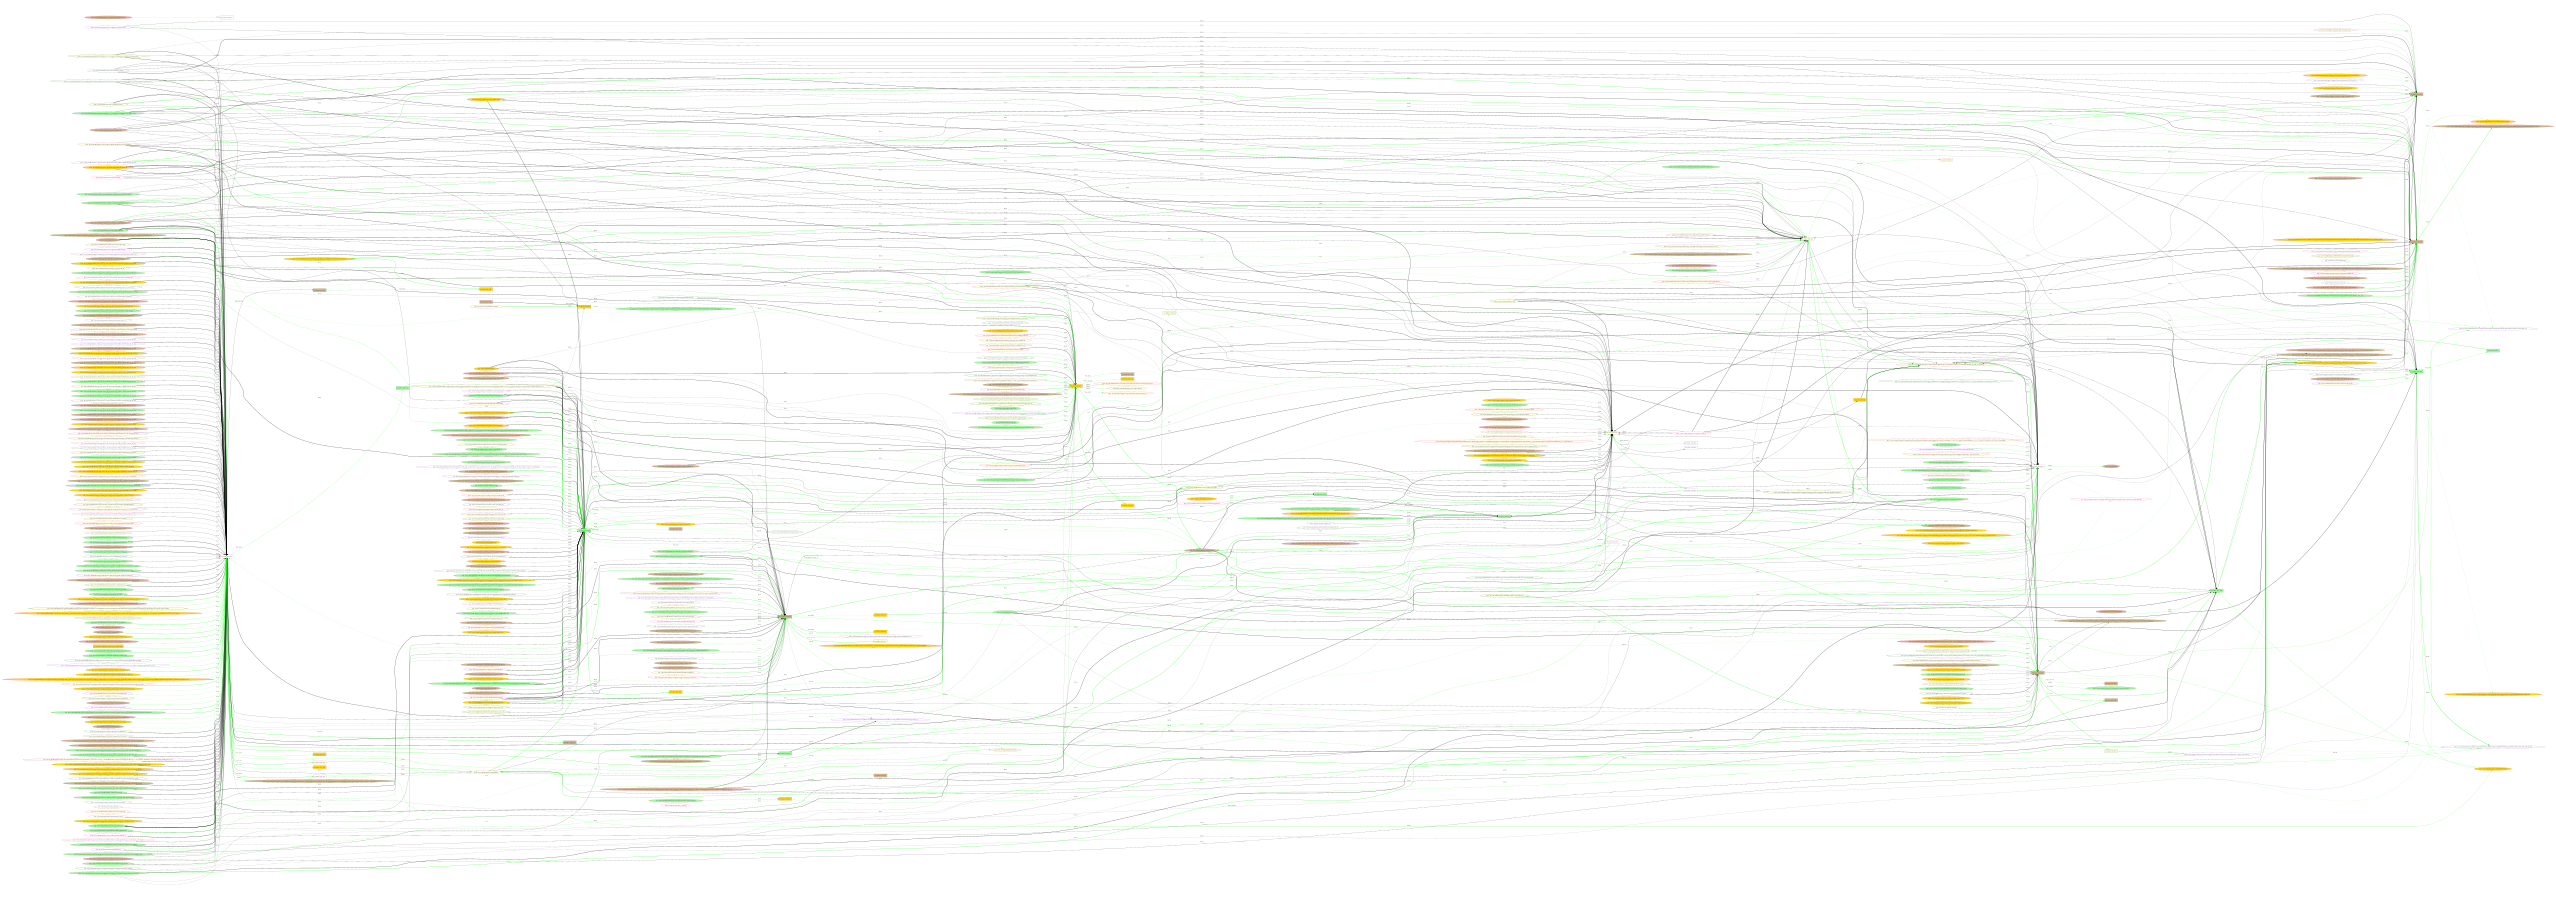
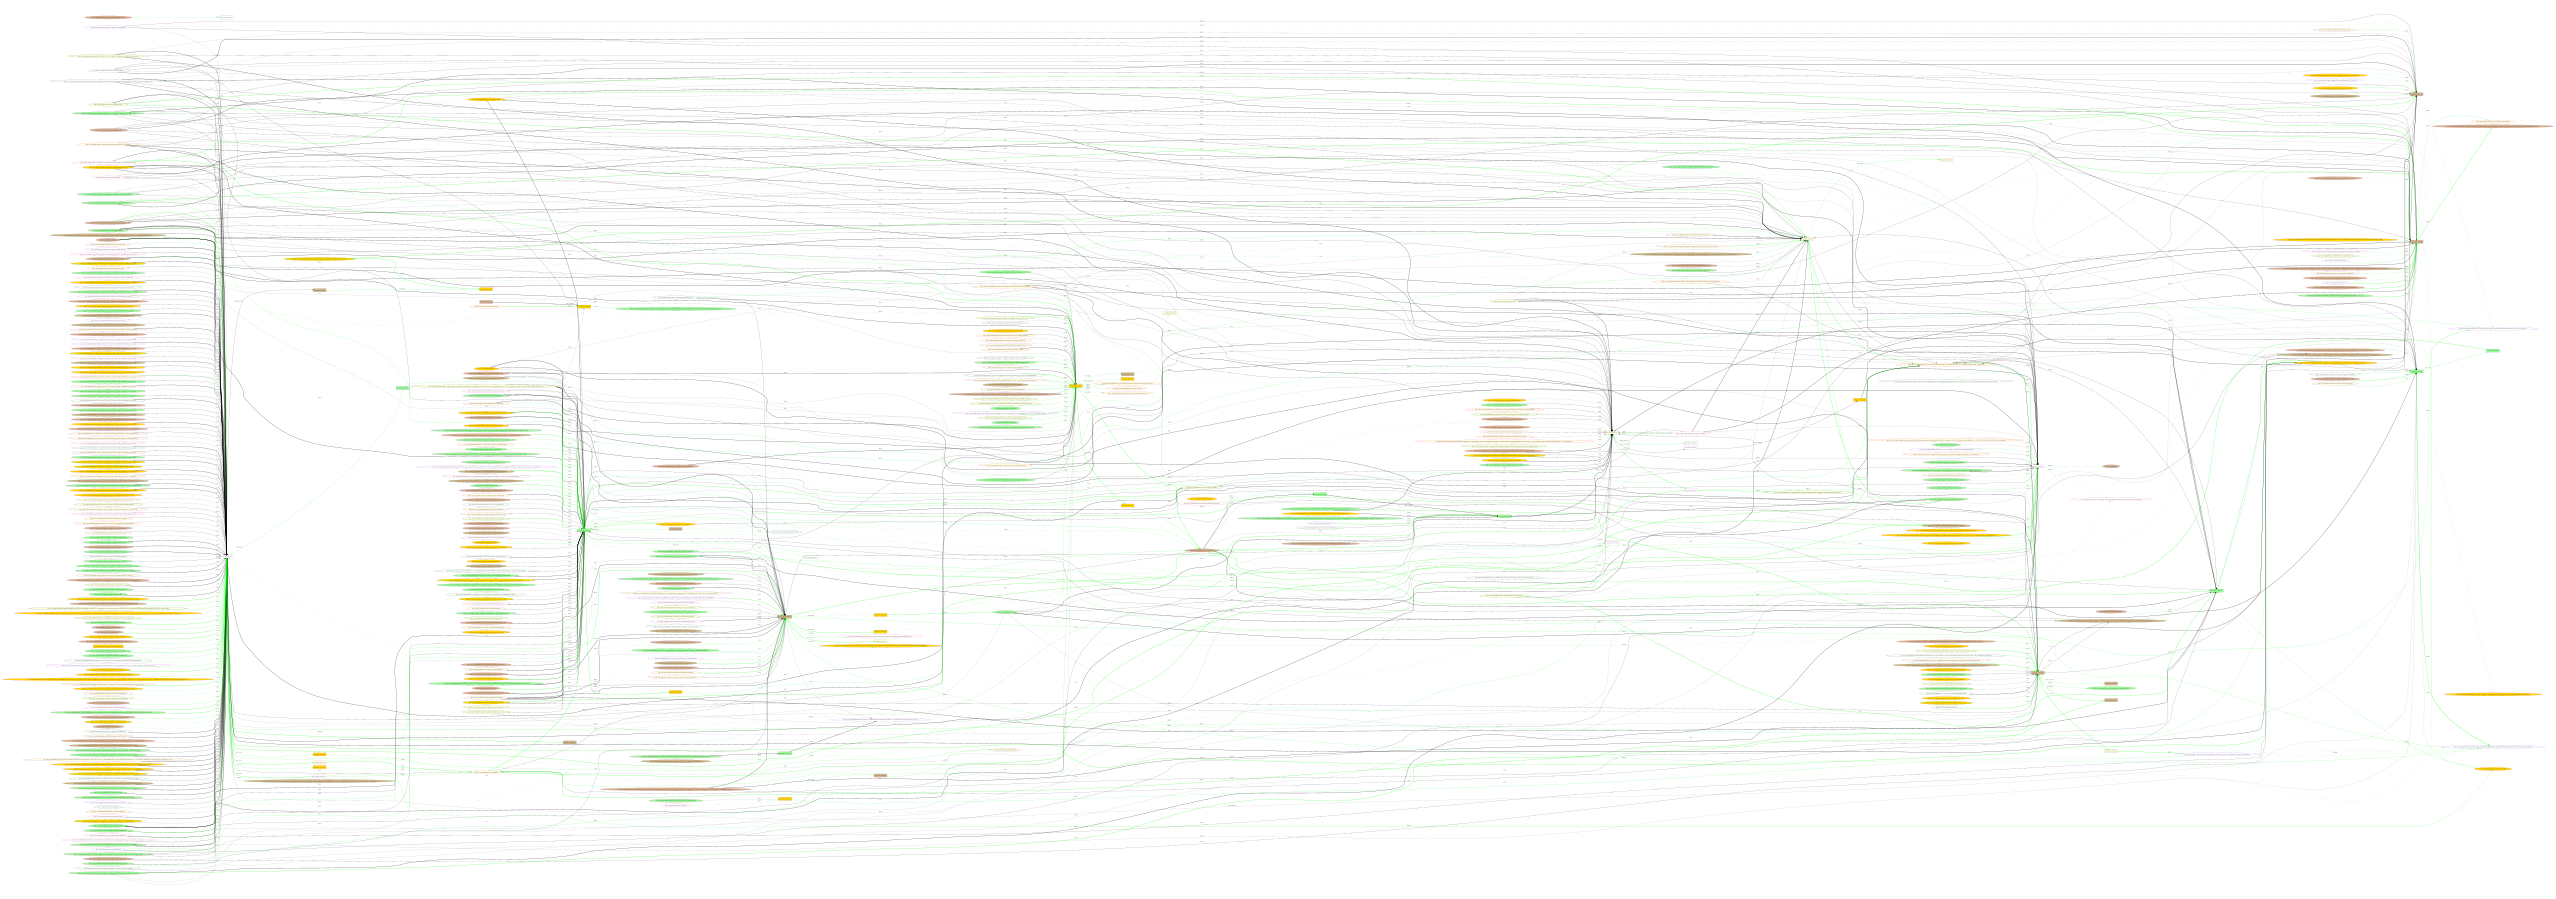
node "path: /Device/HarddiskVolume2/Users/admin/Pictures/dogate": fillcolor gold -> lightyellow
node "path: /Device/HarddiskVolume2/Program Files/OpenSSH-Win64": removed
